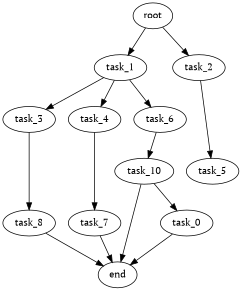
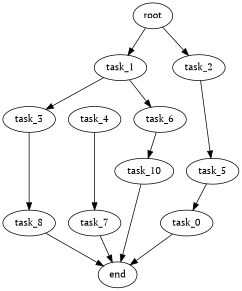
edge "task_1" -> "task_4": removed
edge "task_10" -> "task_0": now "task_5" -> "task_0"
